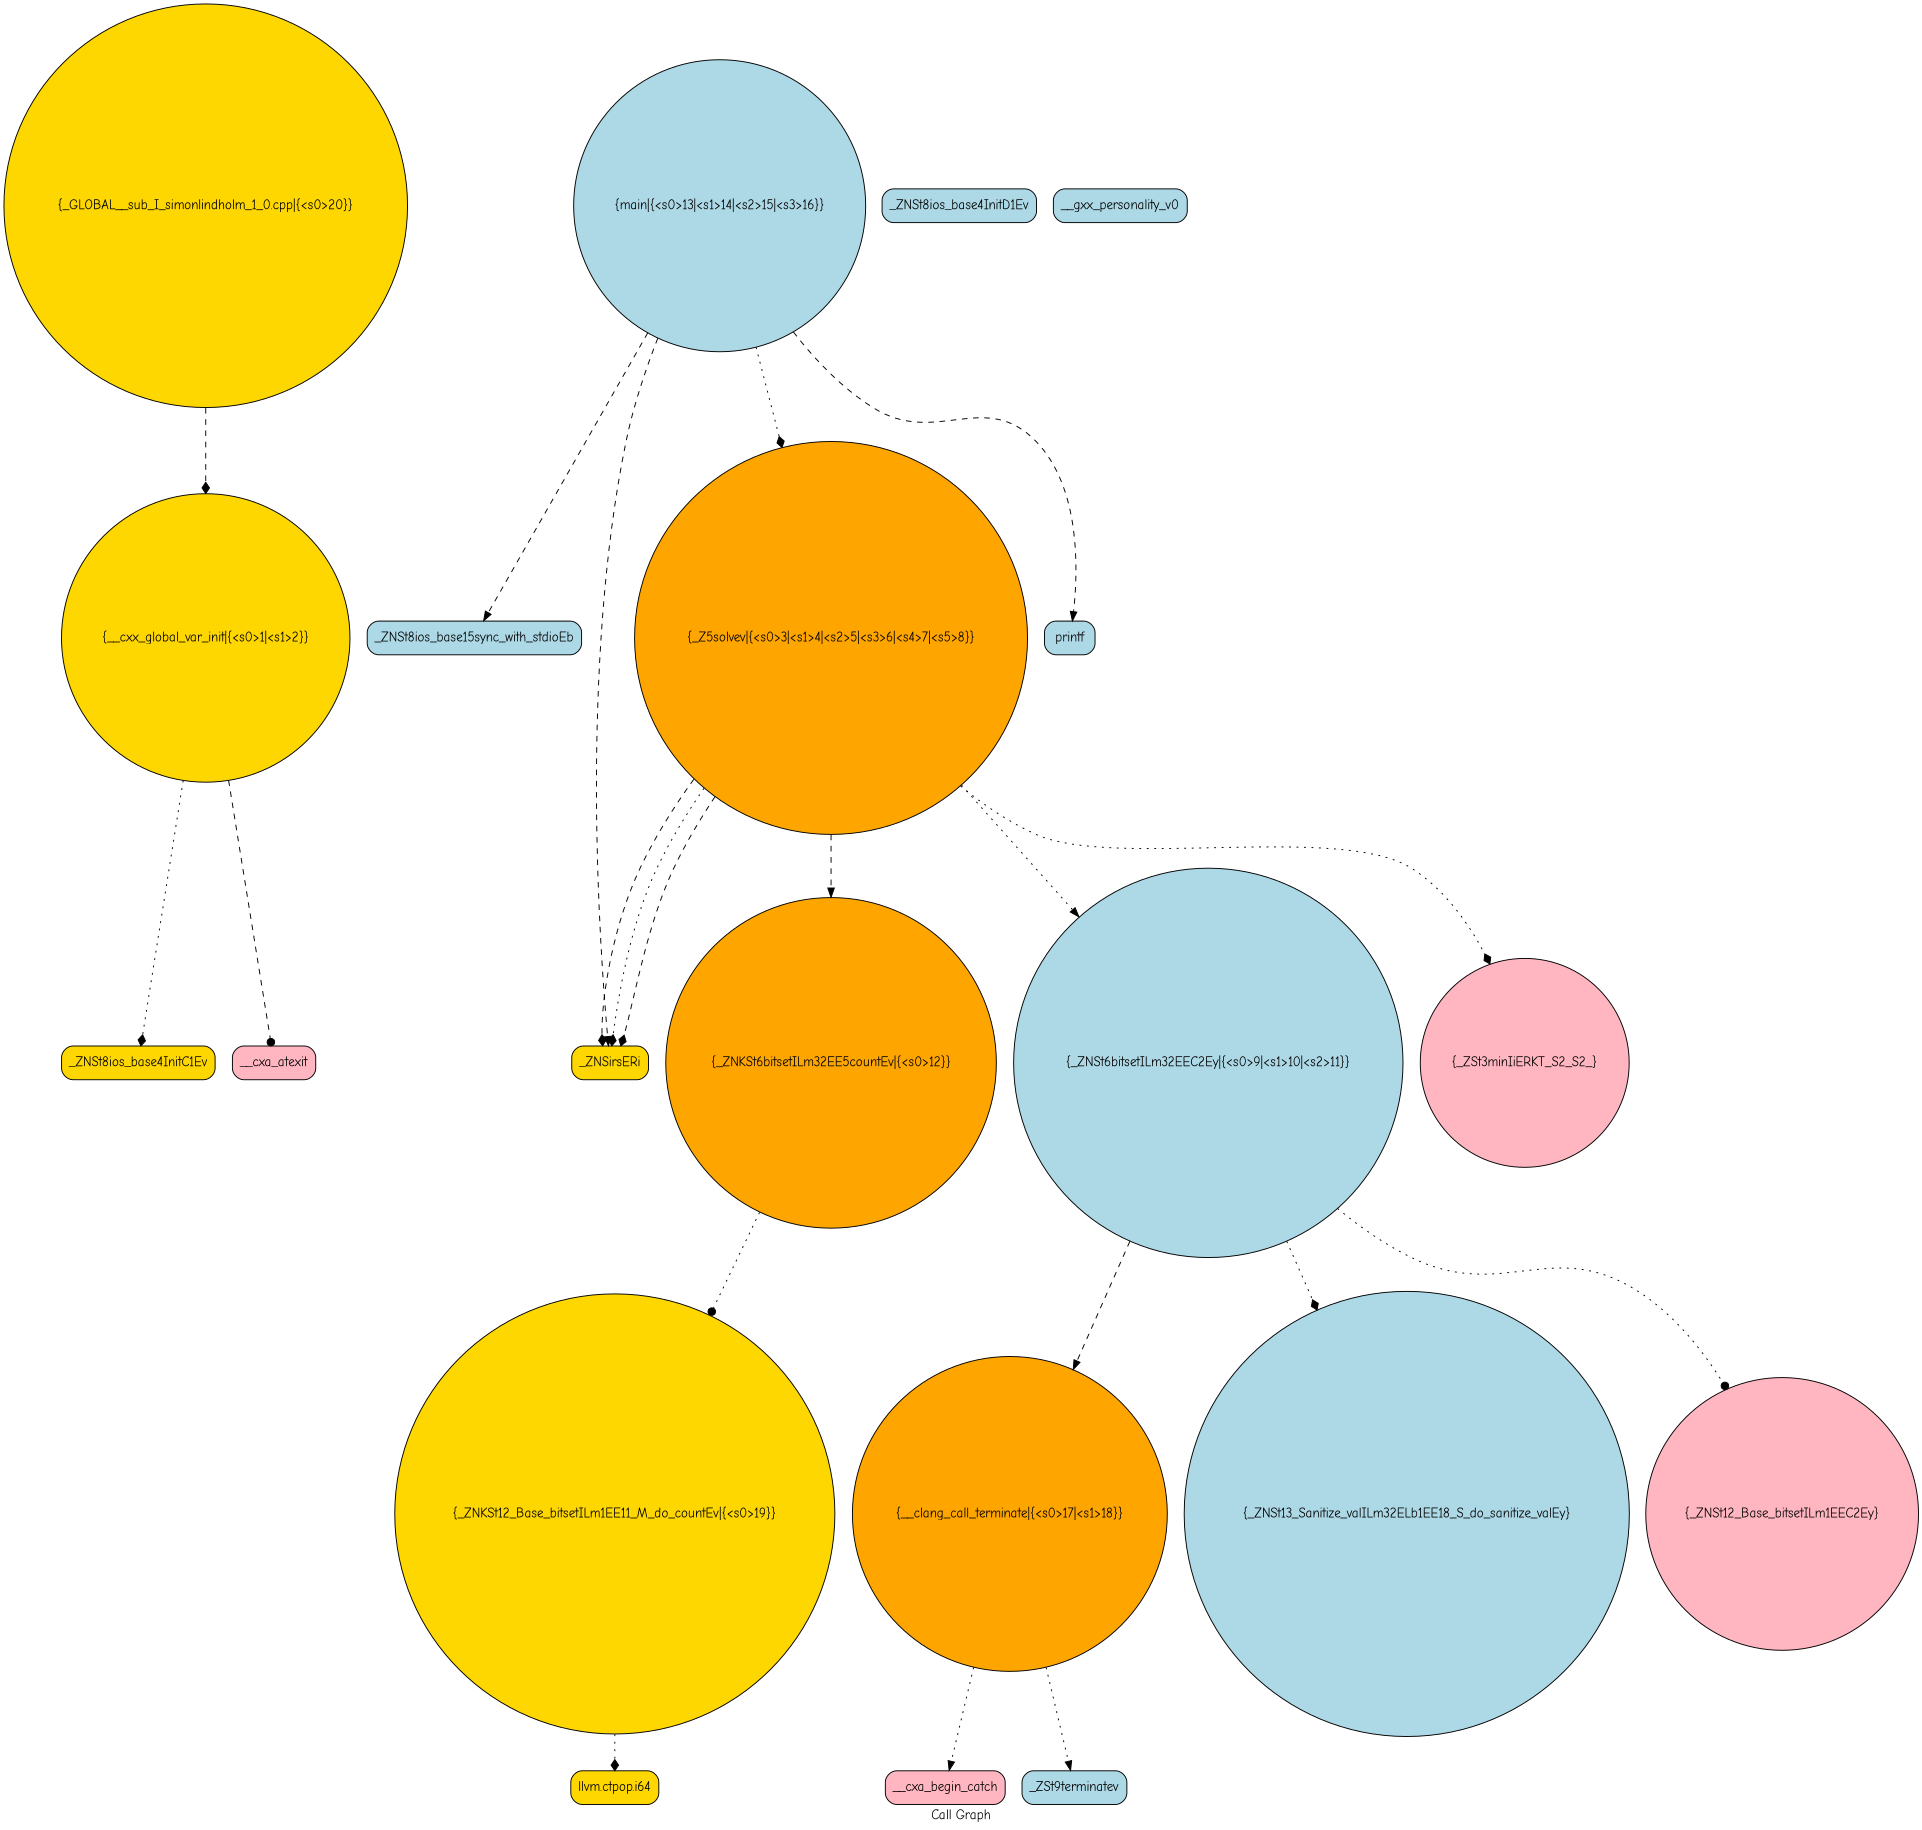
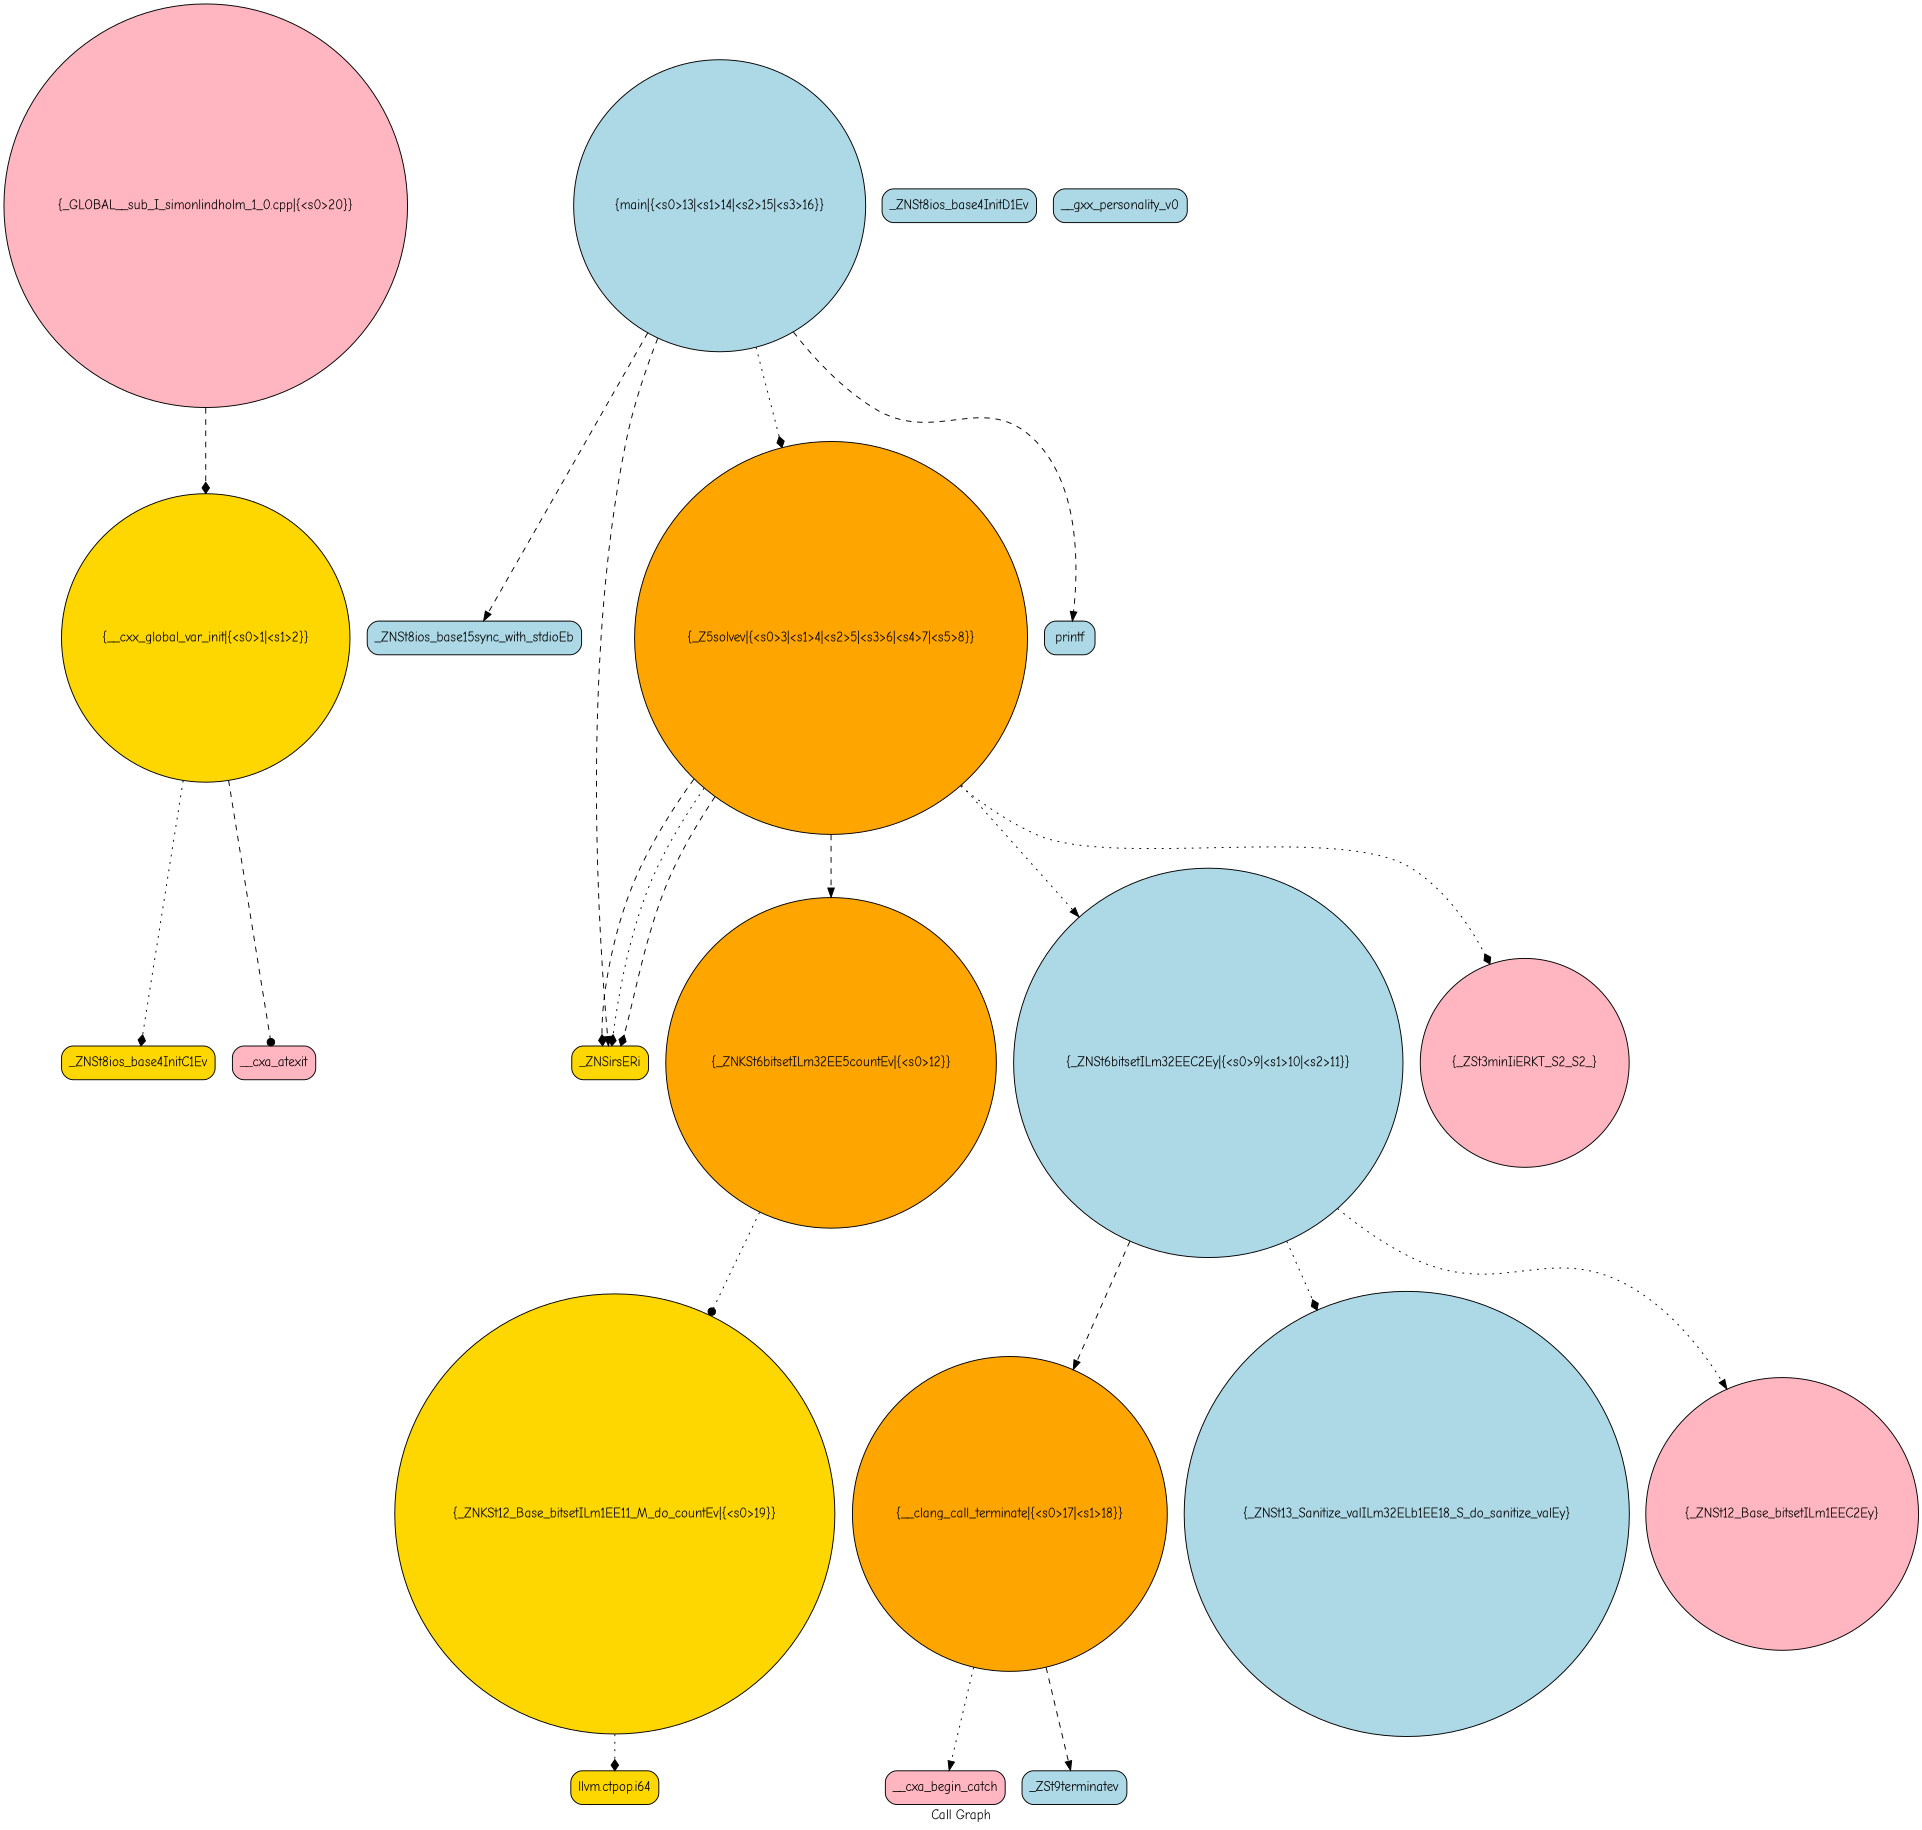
node "{_GLOBAL__sub_I_simonlindholm_1_0.cpp|{<s0>20}}": fillcolor gold -> lightpink
edge "{_ZNSt6bitsetILm32EEC2Ey|{<s0>9|<s1>10|<s2>11}}" -> "{_ZNSt12_Base_bitsetILm1EEC2Ey}": arrowhead dot -> normal
edge "{__clang_call_terminate|{<s0>17|<s1>18}}" -> "_ZSt9terminatev": style dotted -> dashed
